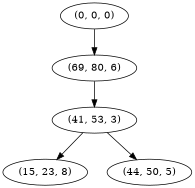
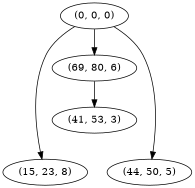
edge "(41, 53, 3)" -> "(15, 23, 8)": now "(0, 0, 0)" -> "(15, 23, 8)"
edge "(41, 53, 3)" -> "(44, 50, 5)": now "(0, 0, 0)" -> "(44, 50, 5)"
